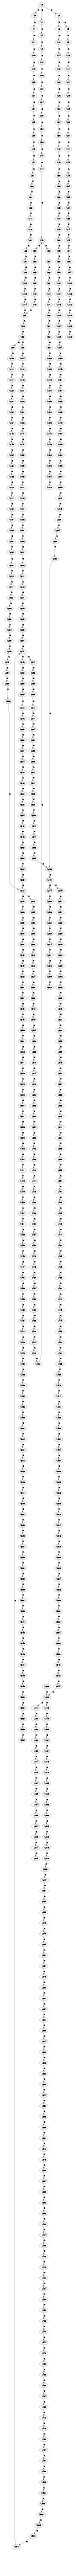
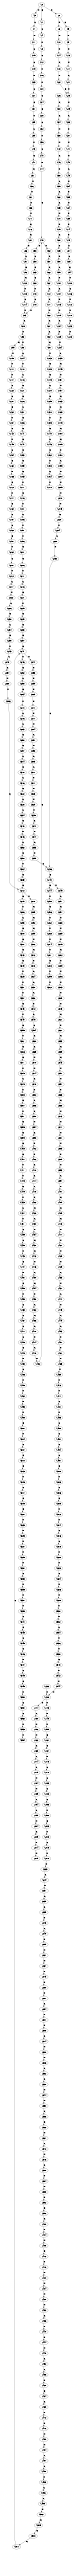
edge "S22" -> "S26": now "S22" -> "S25"
edge "S52" -> "S57": added, label "G"
